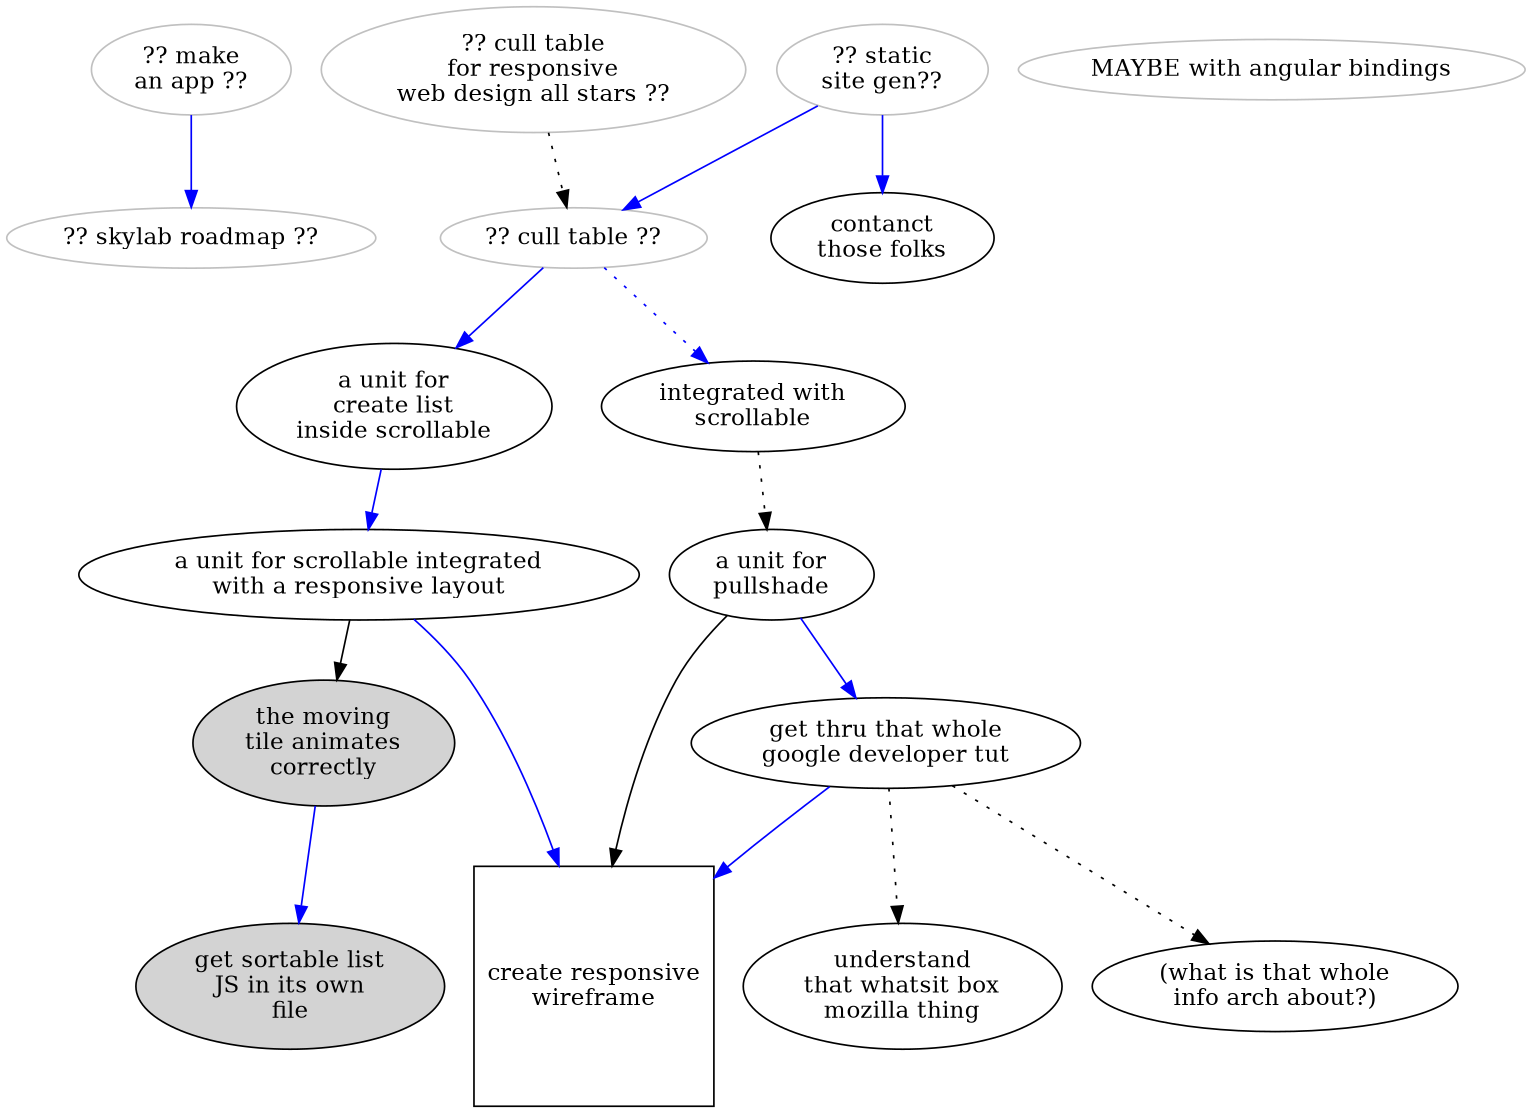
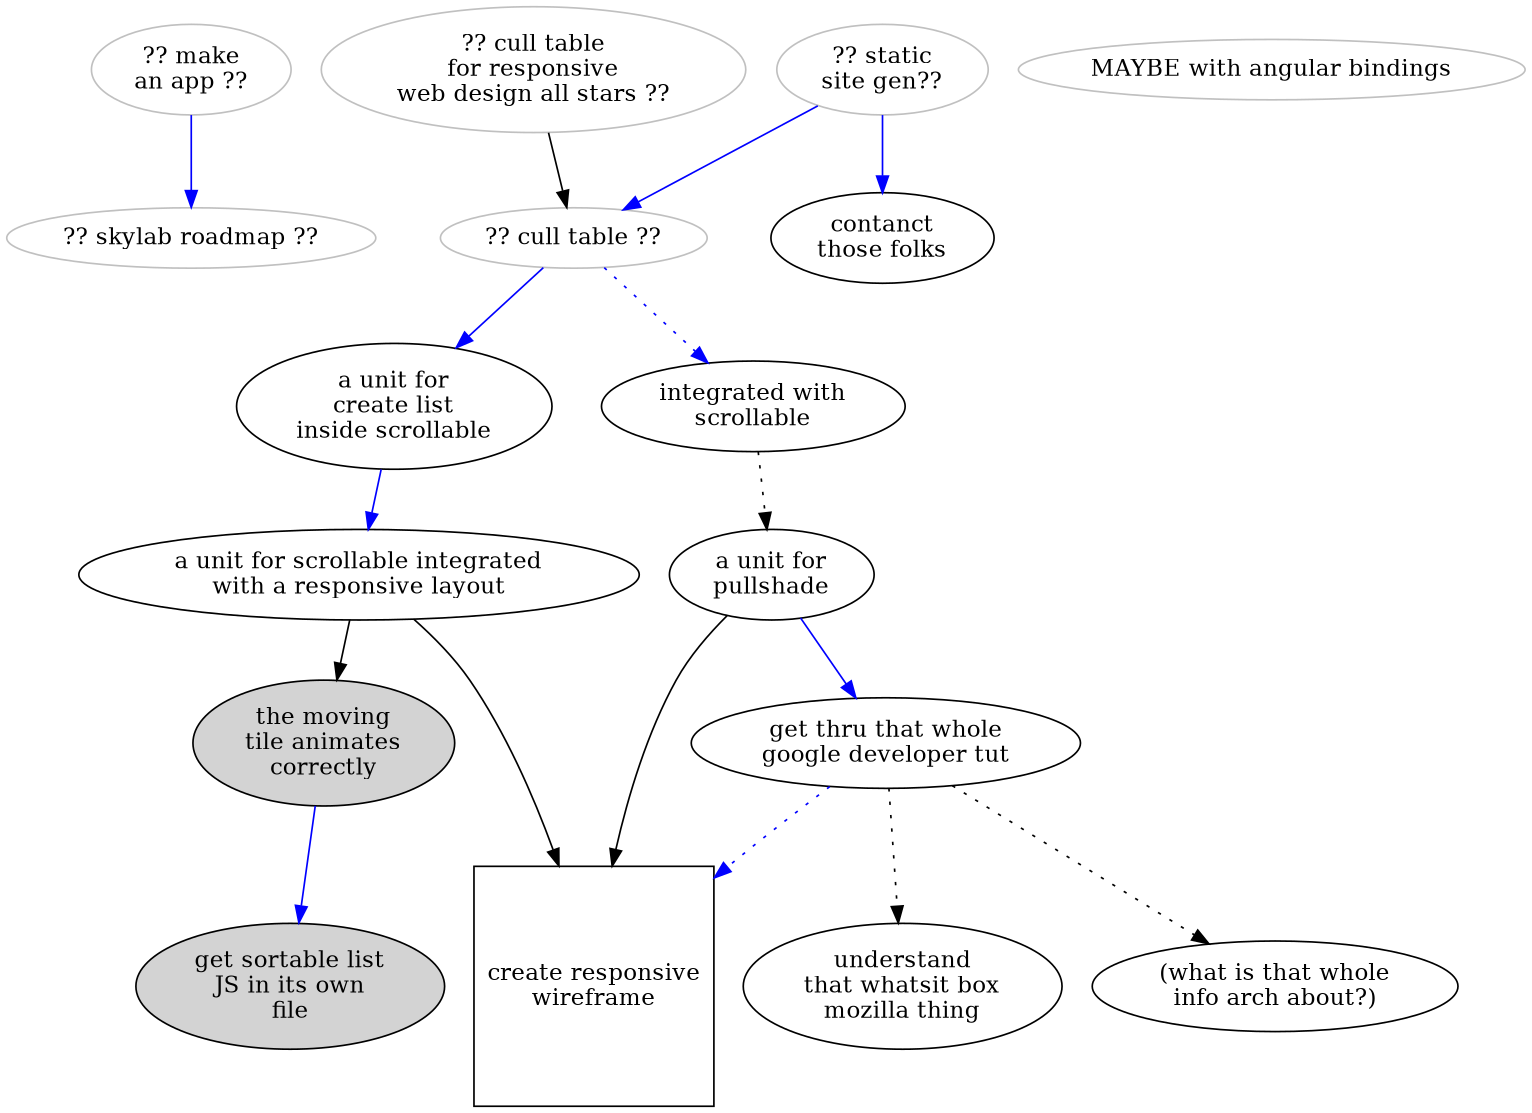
edge "?? cull table for responsive web design all stars ??" -> "?? cull table ??": style dotted -> solid
edge "a unit for scrollable integrated with a responsive layout" -> "create responsive wireframe": color blue -> black
edge "get thru that whole google developer tut" -> "create responsive wireframe": style solid -> dotted
